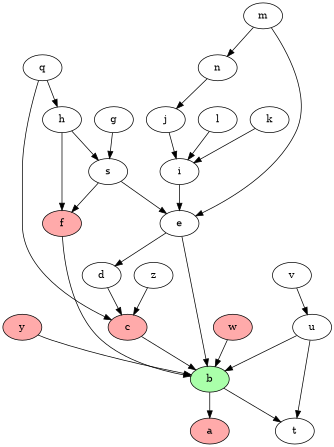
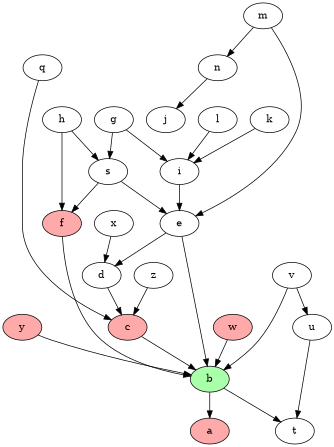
edge "q" -> "h": removed
edge "j" -> "i": now "g" -> "i"
node "x": added
edge "u" -> "b": now "v" -> "b"
